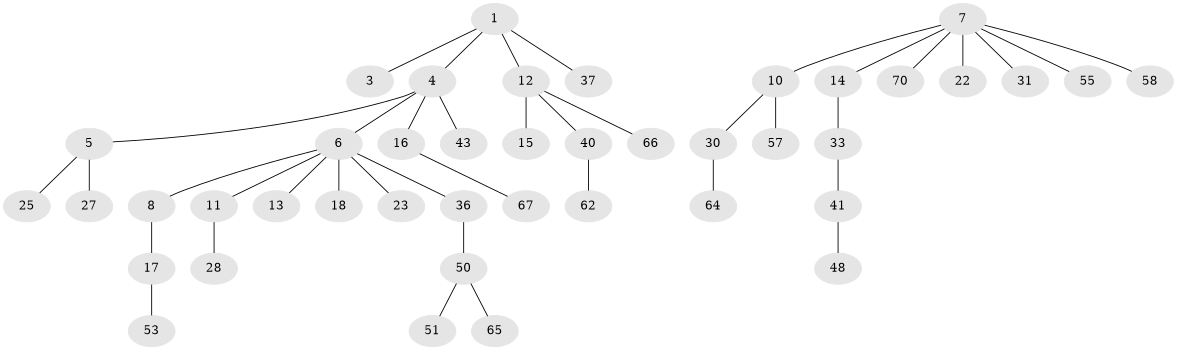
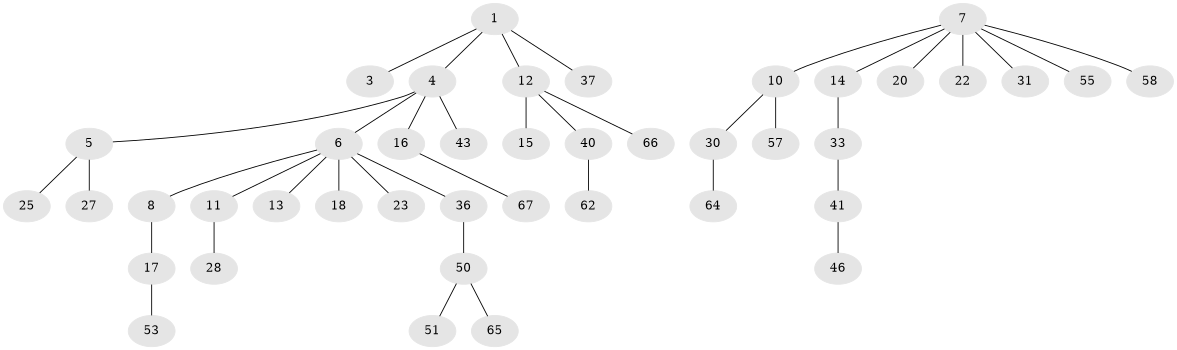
node "70": label "70" -> "20"
node "48": label "48" -> "46"
